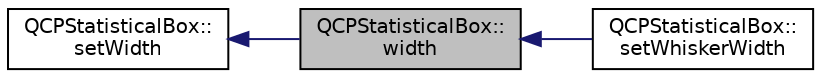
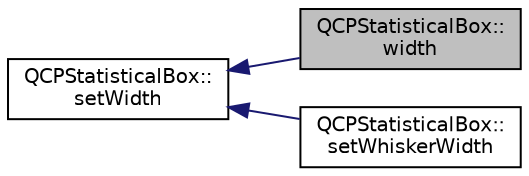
edge "QCPStatisticalBox:: setWhiskerWidth" -> "QCPStatisticalBox:: width": now "QCPStatisticalBox:: setWhiskerWidth" -> "QCPStatisticalBox:: setWidth"
